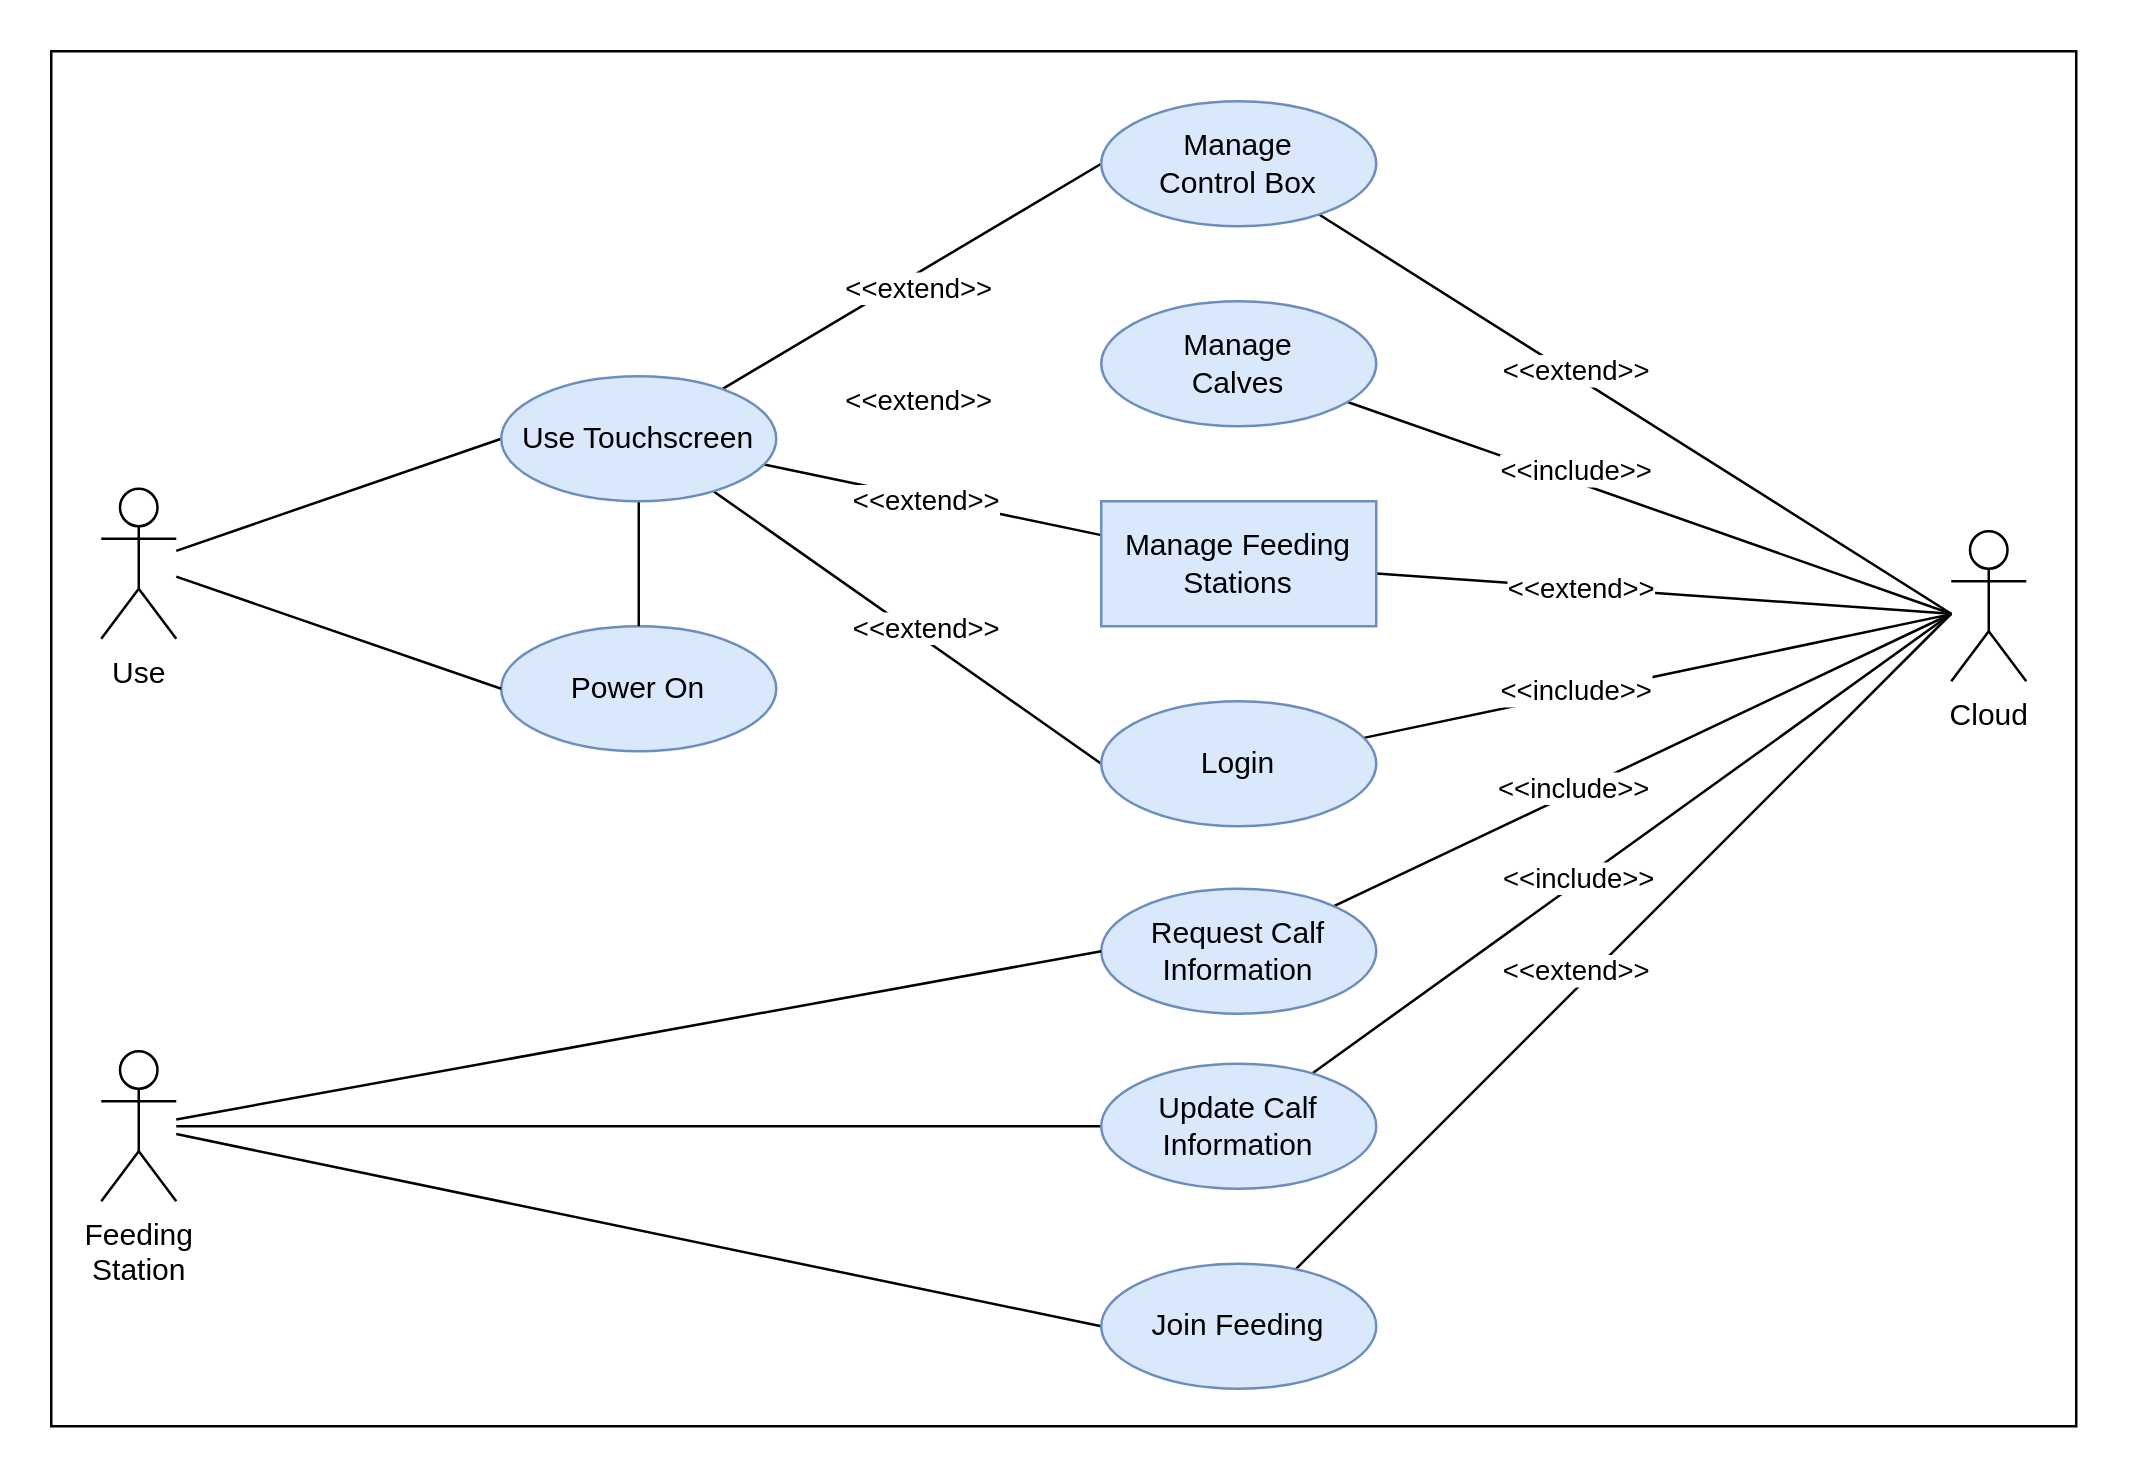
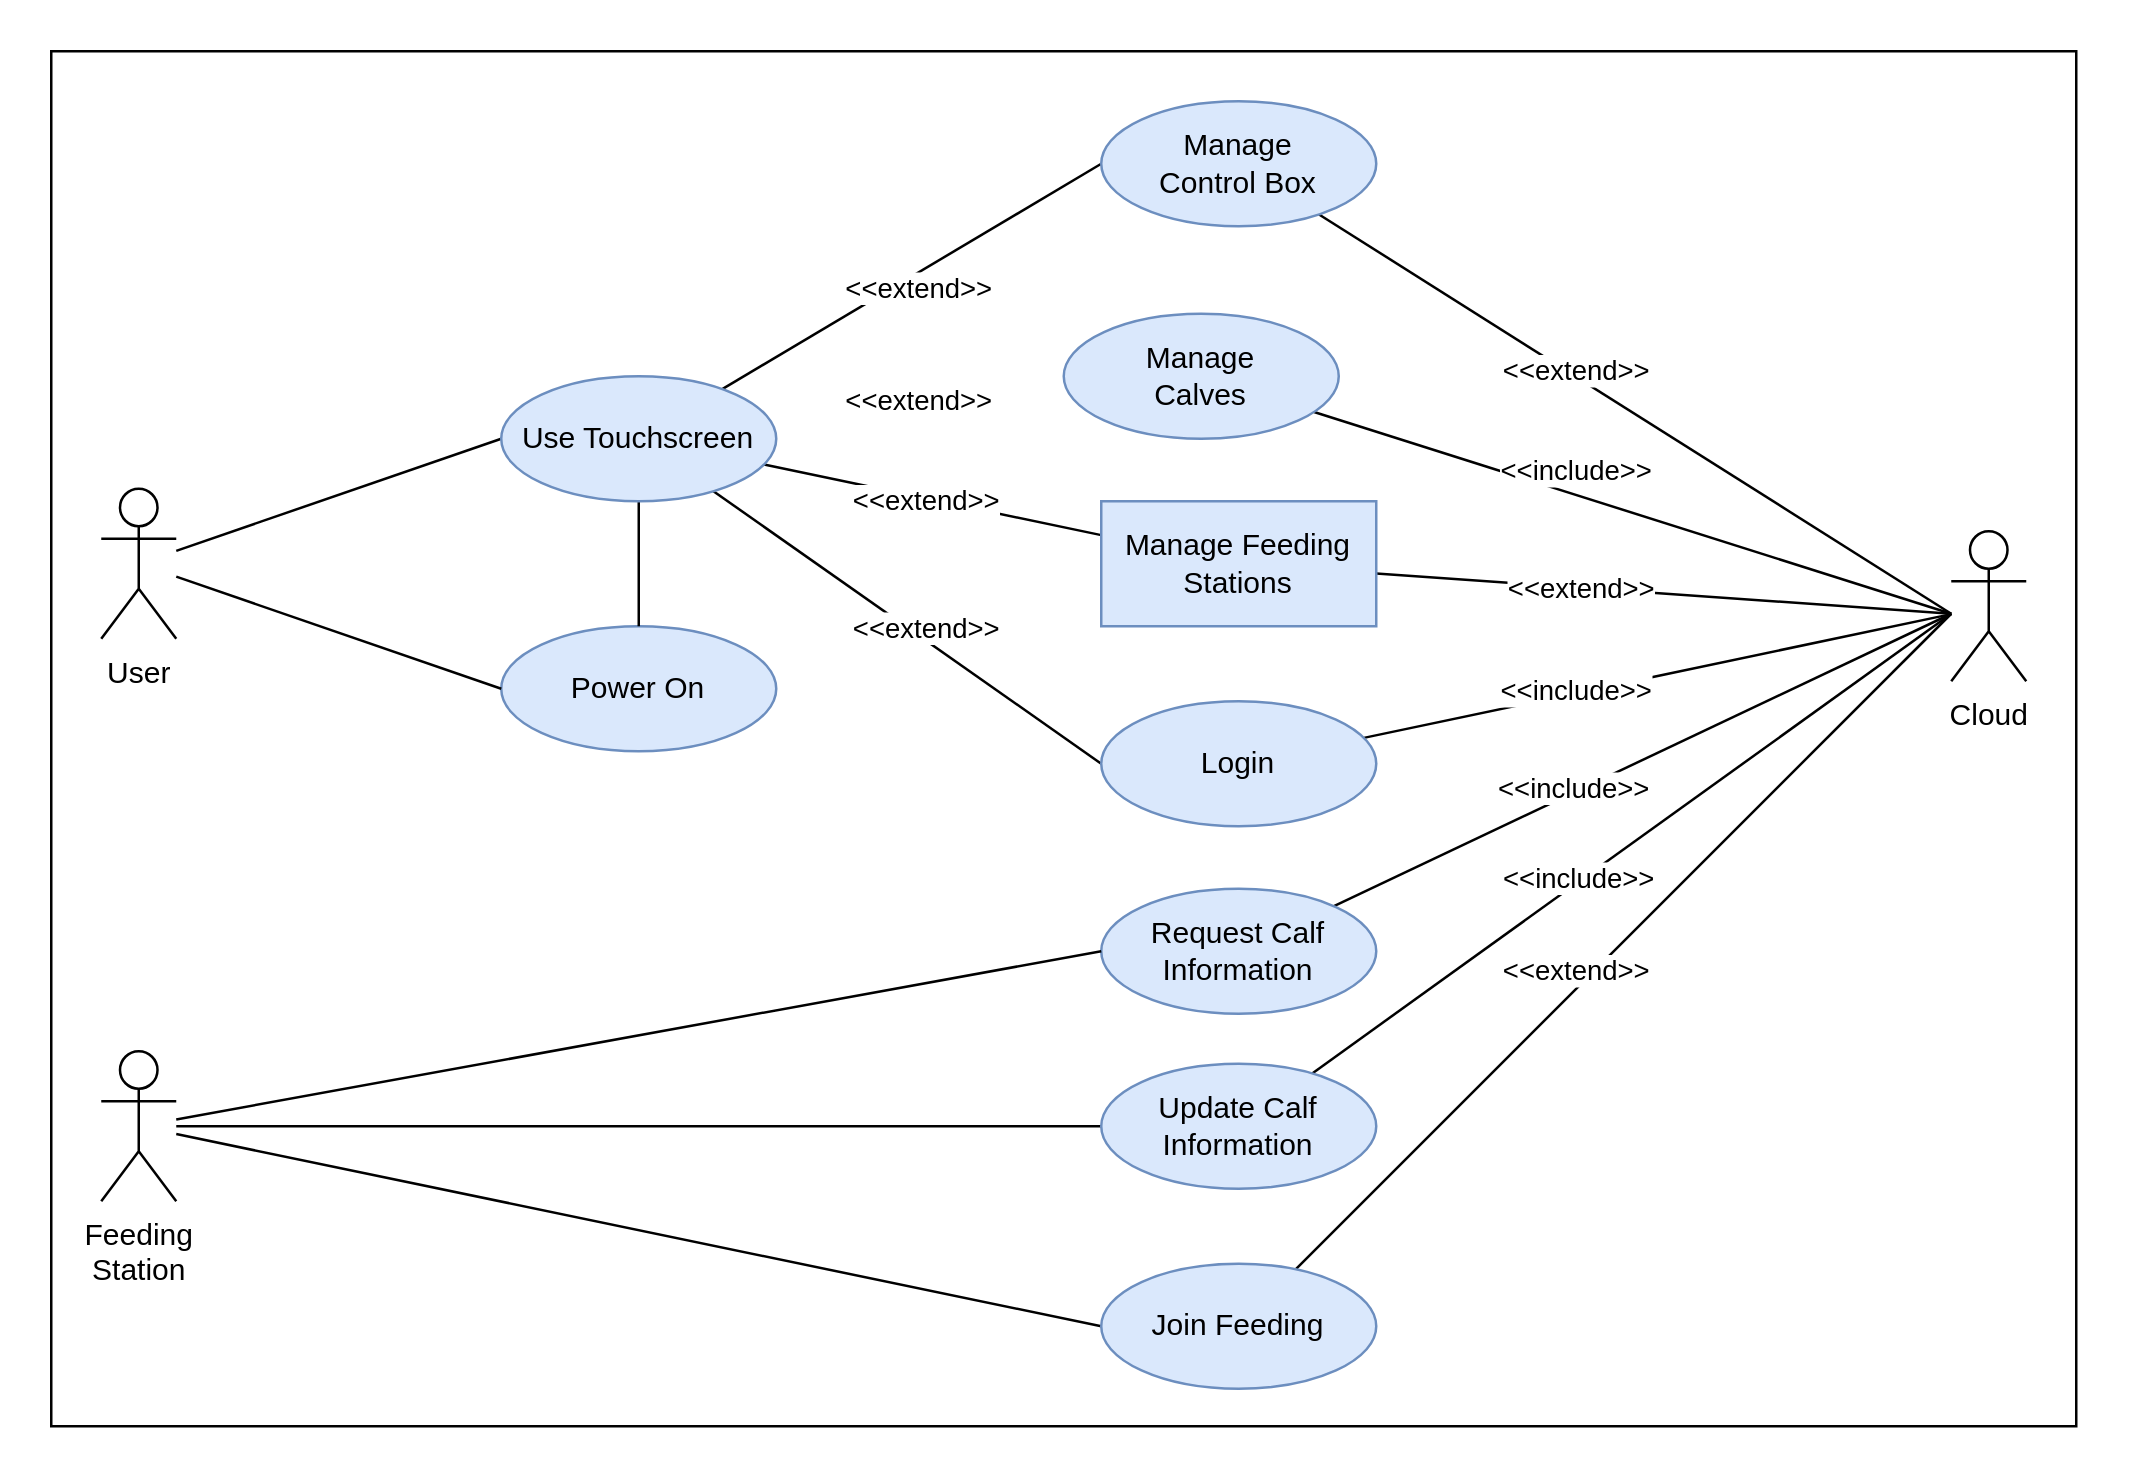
node "Manage Calves": moved (1239, 364) -> (1201, 376)
node "Use": label "Use" -> "User"
